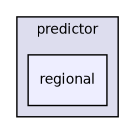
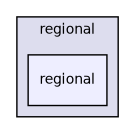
cluster "predictor": label "predictor" -> "regional"
